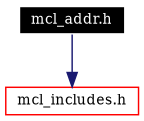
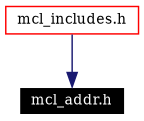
edge "mcl_addr.h" -> "mcl_includes.h": reversed
